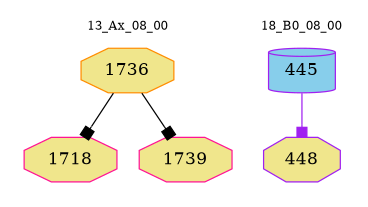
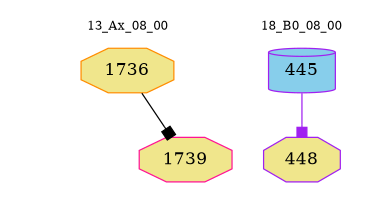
node "1718": removed
